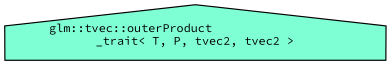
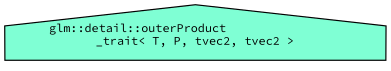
node "glm::tvec::outerProduct _trait< T, P, tvec2, tvec2 >": label "glm::tvec::outerProduct _trait< T, P, tvec2, tvec2 >" -> "glm::detail::outerProduct _trait< T, P, tvec2, tvec2 >"
